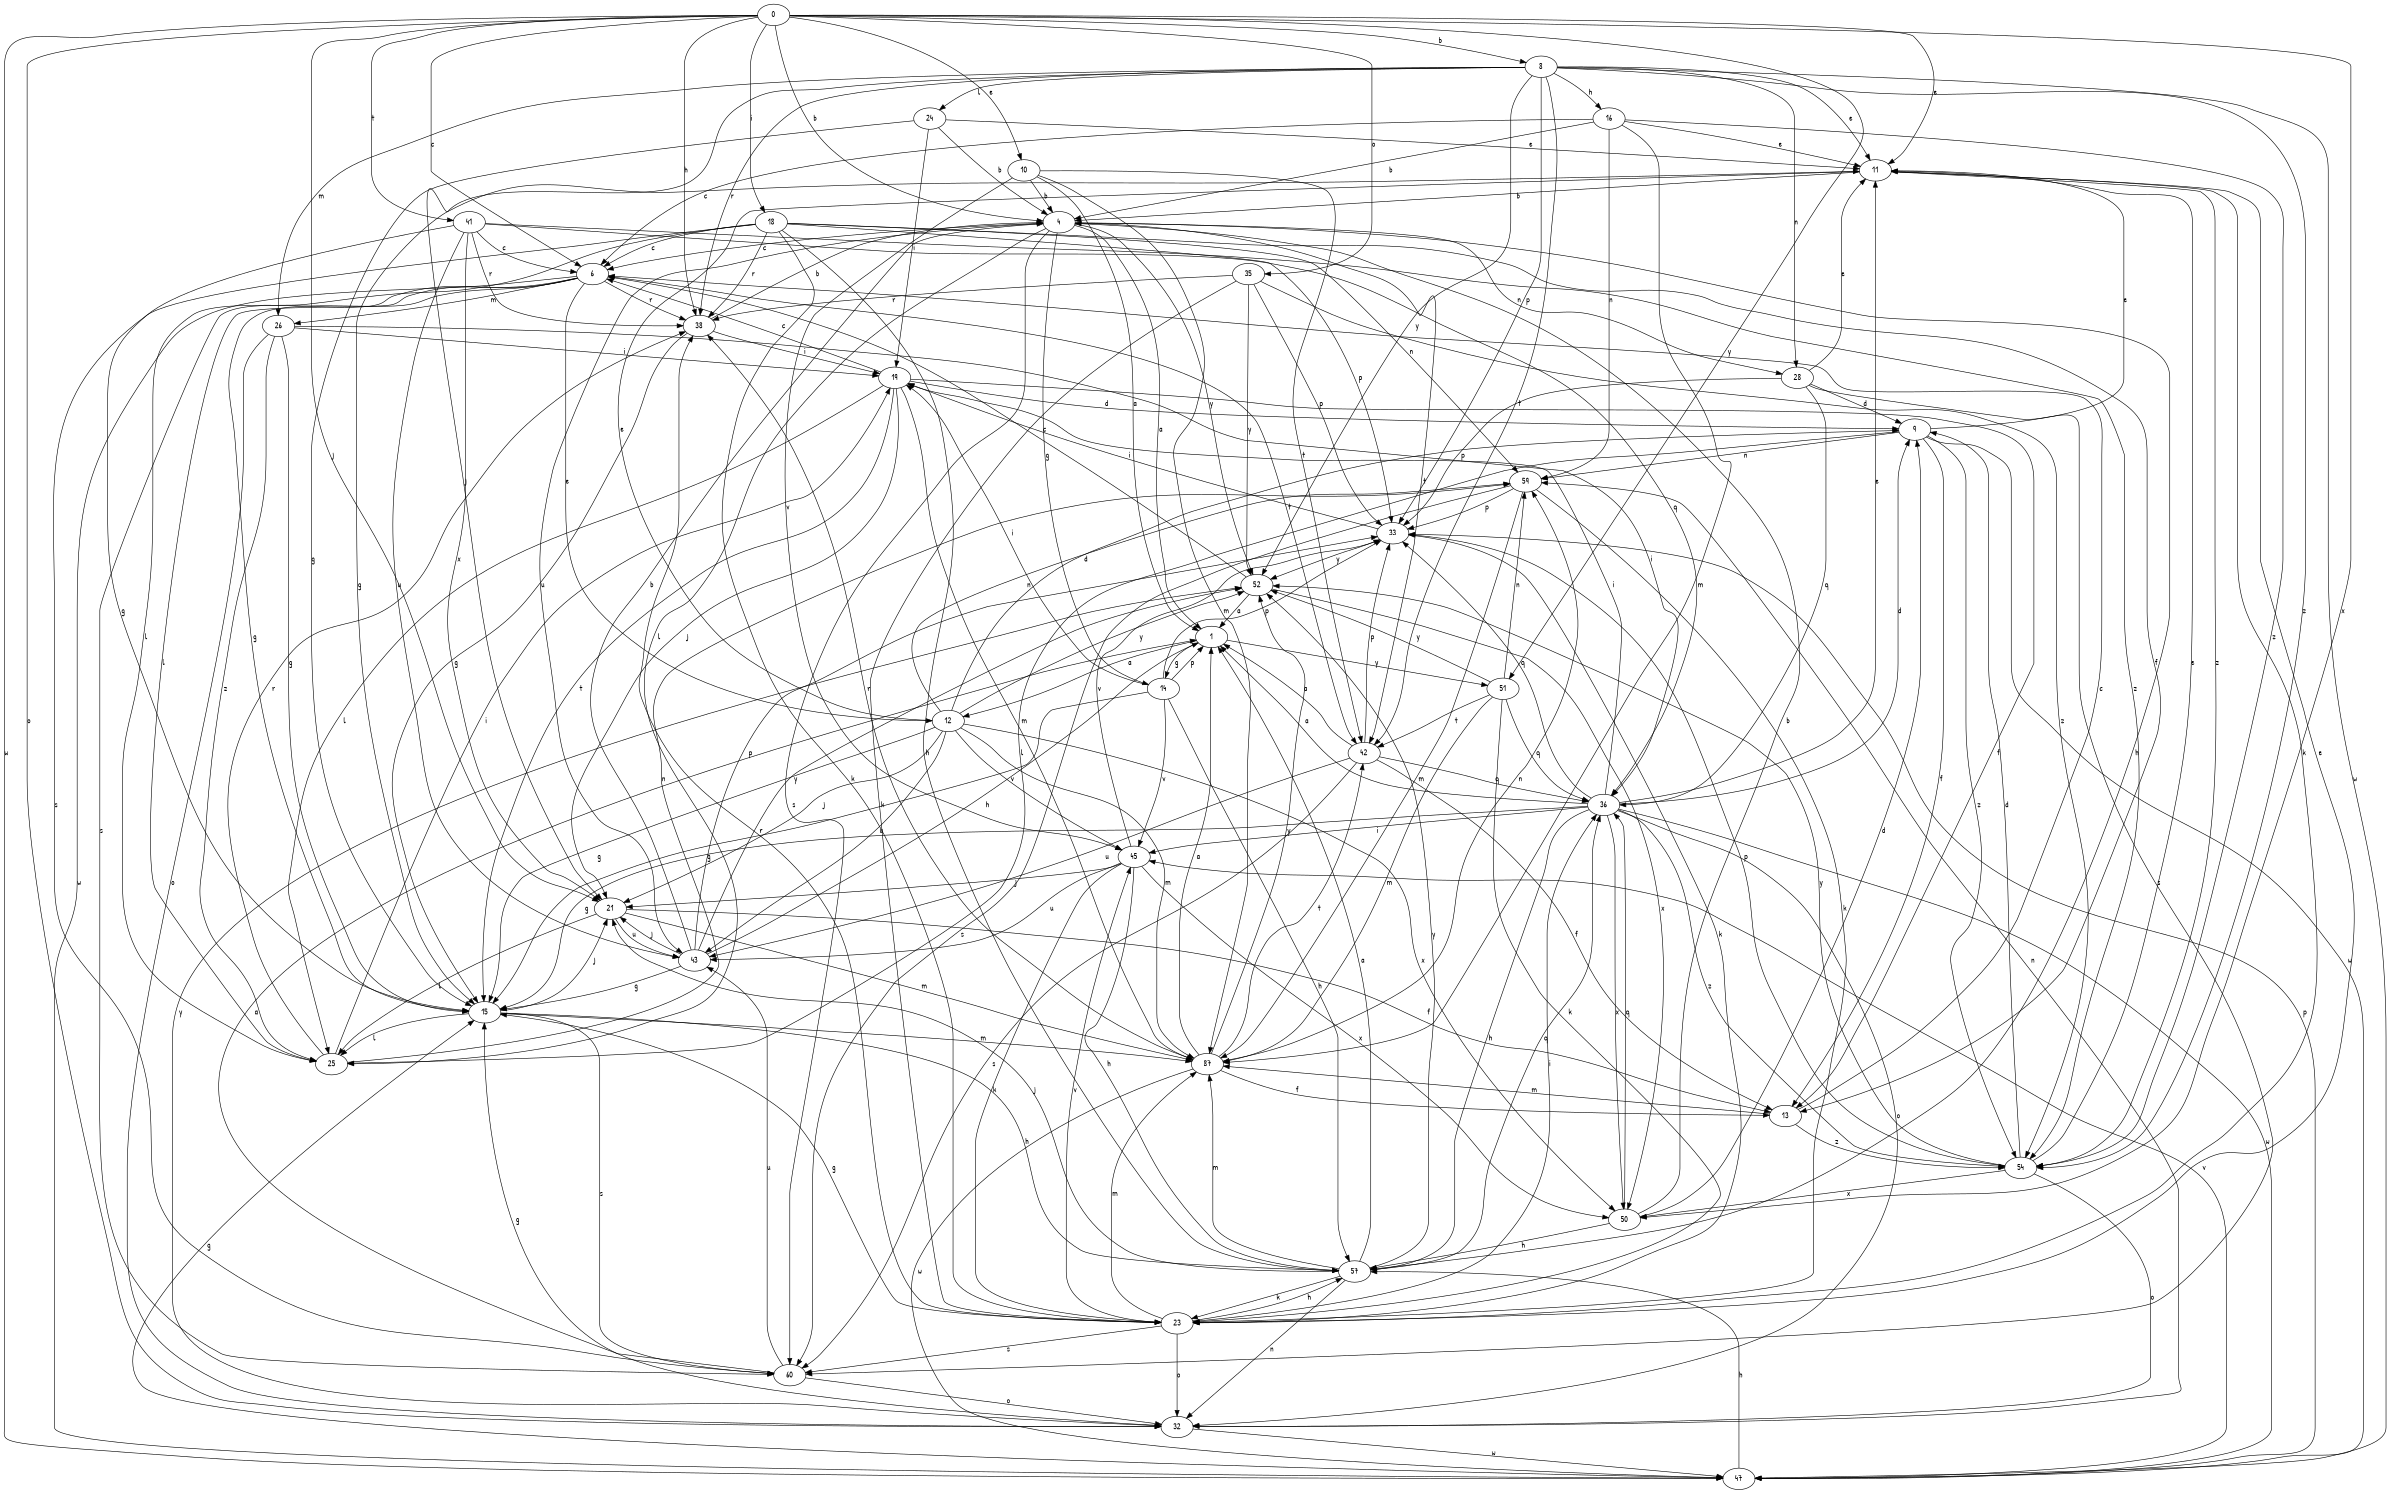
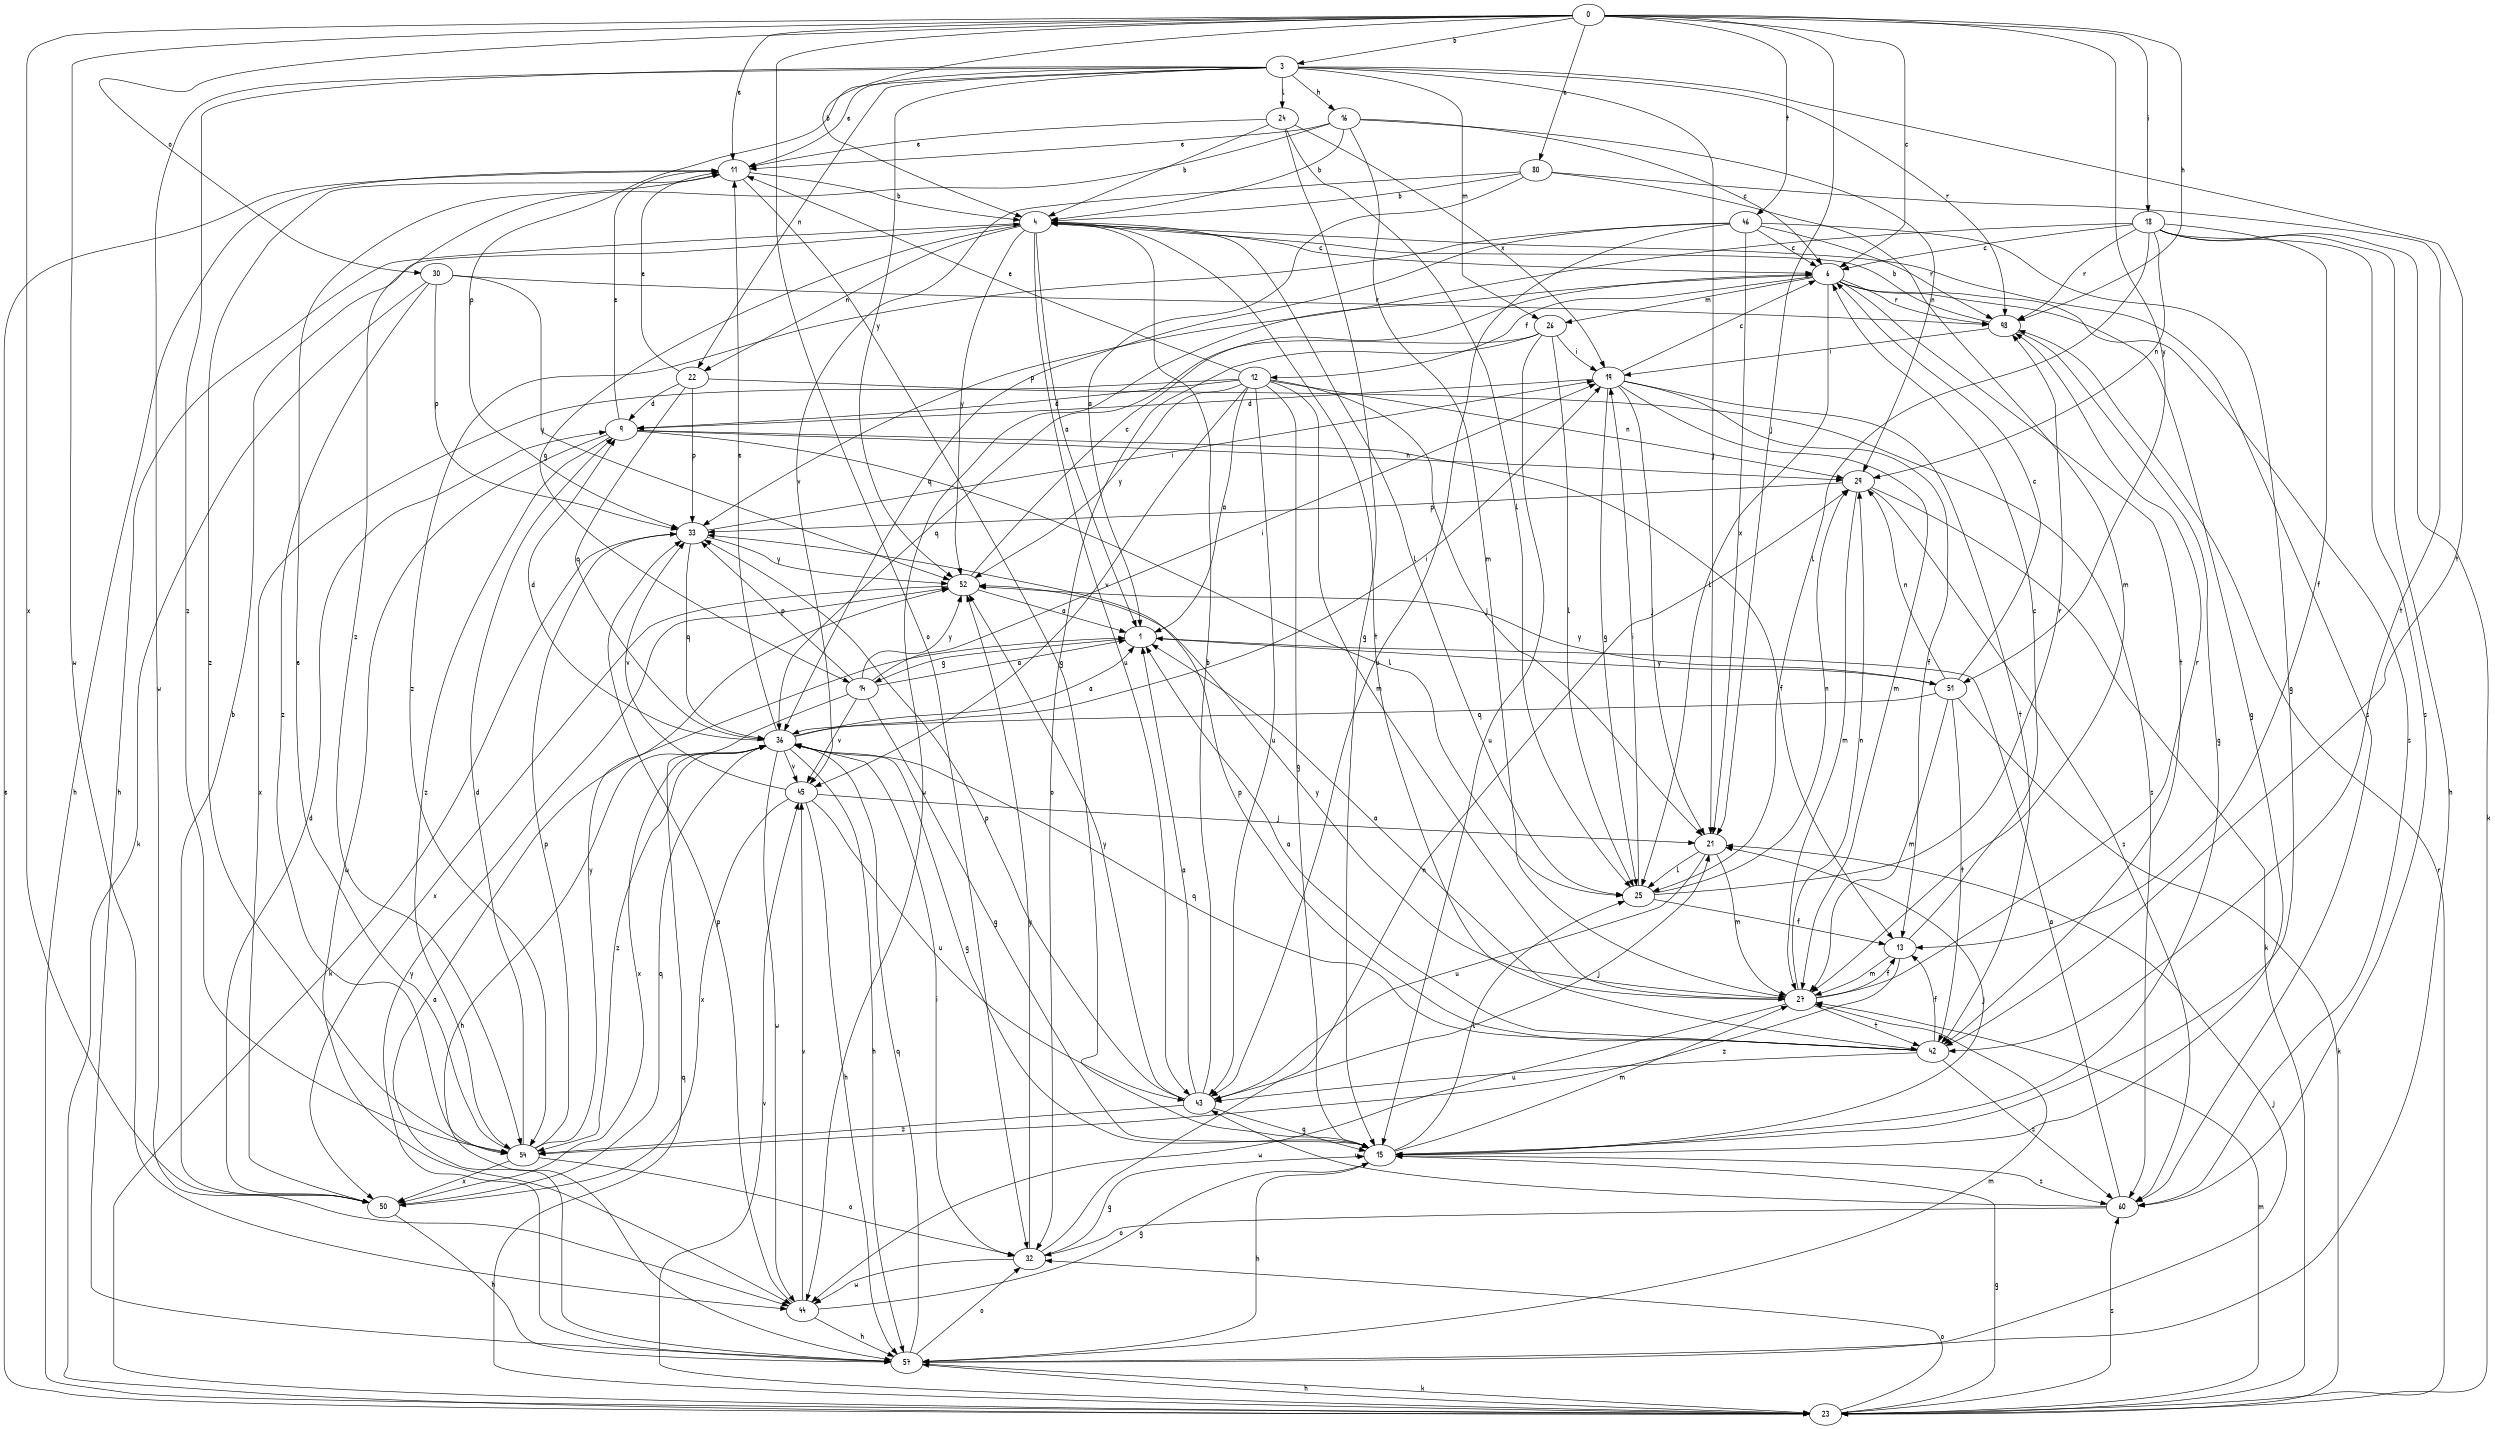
node "8": label "8" -> "3"
node "10": label "10" -> "80"
node "41": label "41" -> "46"
edge "24" -> "19": label "i" -> "x"
node "35": label "35" -> "30"
node "38": label "38" -> "98"
node "28": label "28" -> "22"
edge "24" -> "25": added, label "l"
edge "51" -> "6": added, label "c"
edge "6" -> "12": label "e" -> "f"
node "59": label "59" -> "29"
edge "26" -> "36": label "i" -> "q"
edge "19" -> "15": now "19" -> "42"
edge "14" -> "52": added, label "y"
edge "26" -> "15": label "g" -> "u"
edge "14" -> "1": label "p" -> "a"
edge "36" -> "33": reversed
edge "1" -> "12": reversed
edge "26" -> "25": label "z" -> "l"
edge "19" -> "25": label "l" -> "g"
edge "11" -> "23": label "k" -> "h"
edge "43" -> "1": label "h" -> "a"
edge "36" -> "45": label "i" -> "v"
edge "21" -> "13": now "25" -> "13"
node "87": label "87" -> "27"
edge "23" -> "36": label "i" -> "q"
edge "36" -> "32": label "o" -> "i"
edge "43" -> "54": added, label "z"
edge "45" -> "23": removed, label "k"
edge "57" -> "32": label "n" -> "o"
node "47": label "47" -> "44"
